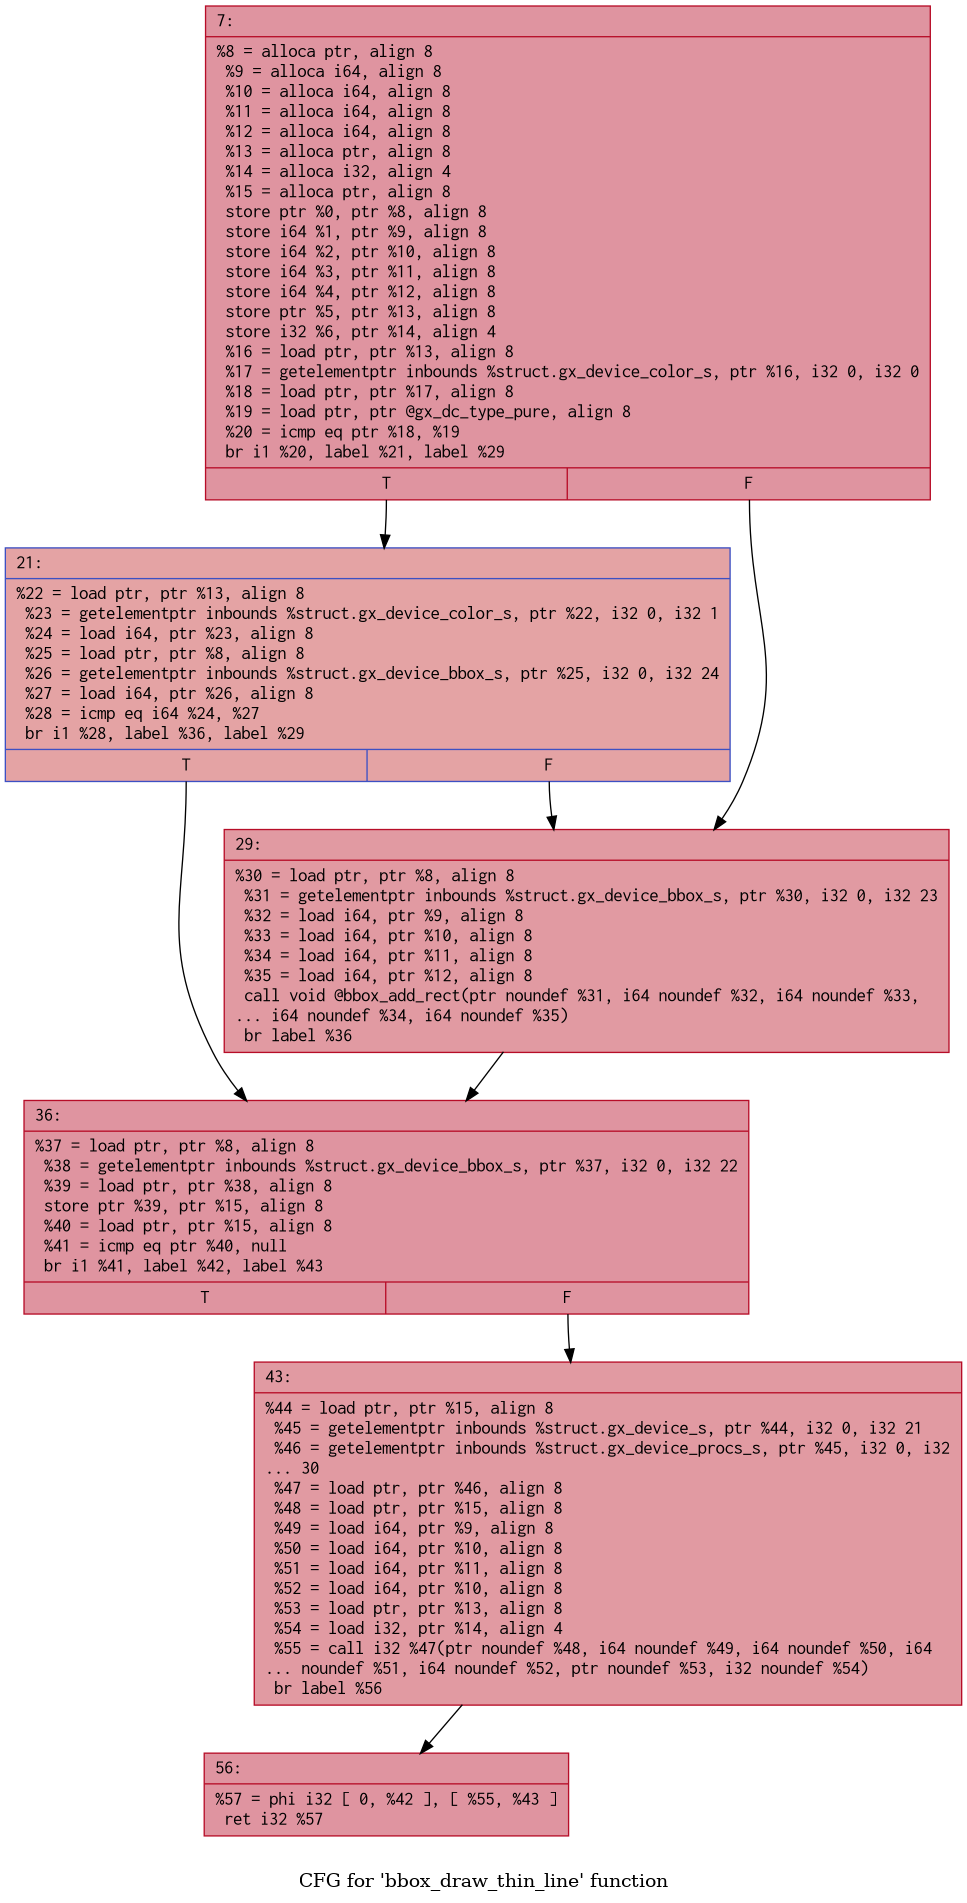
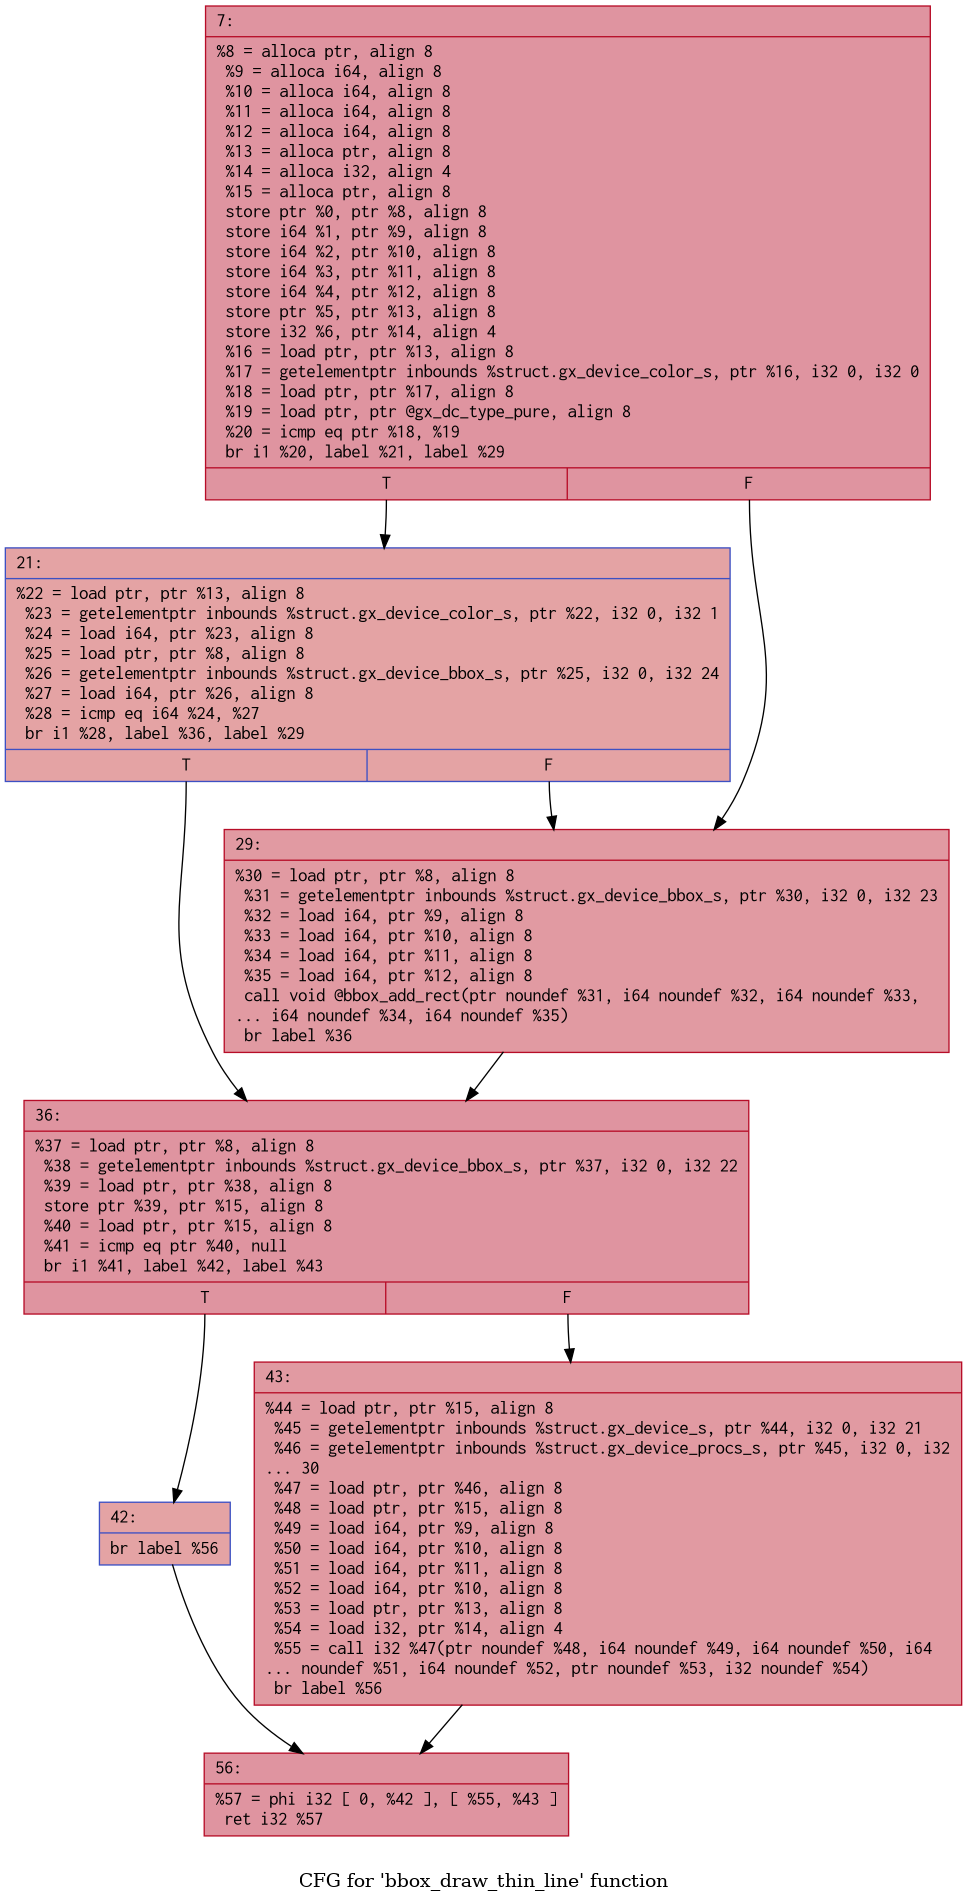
node "42:": added
